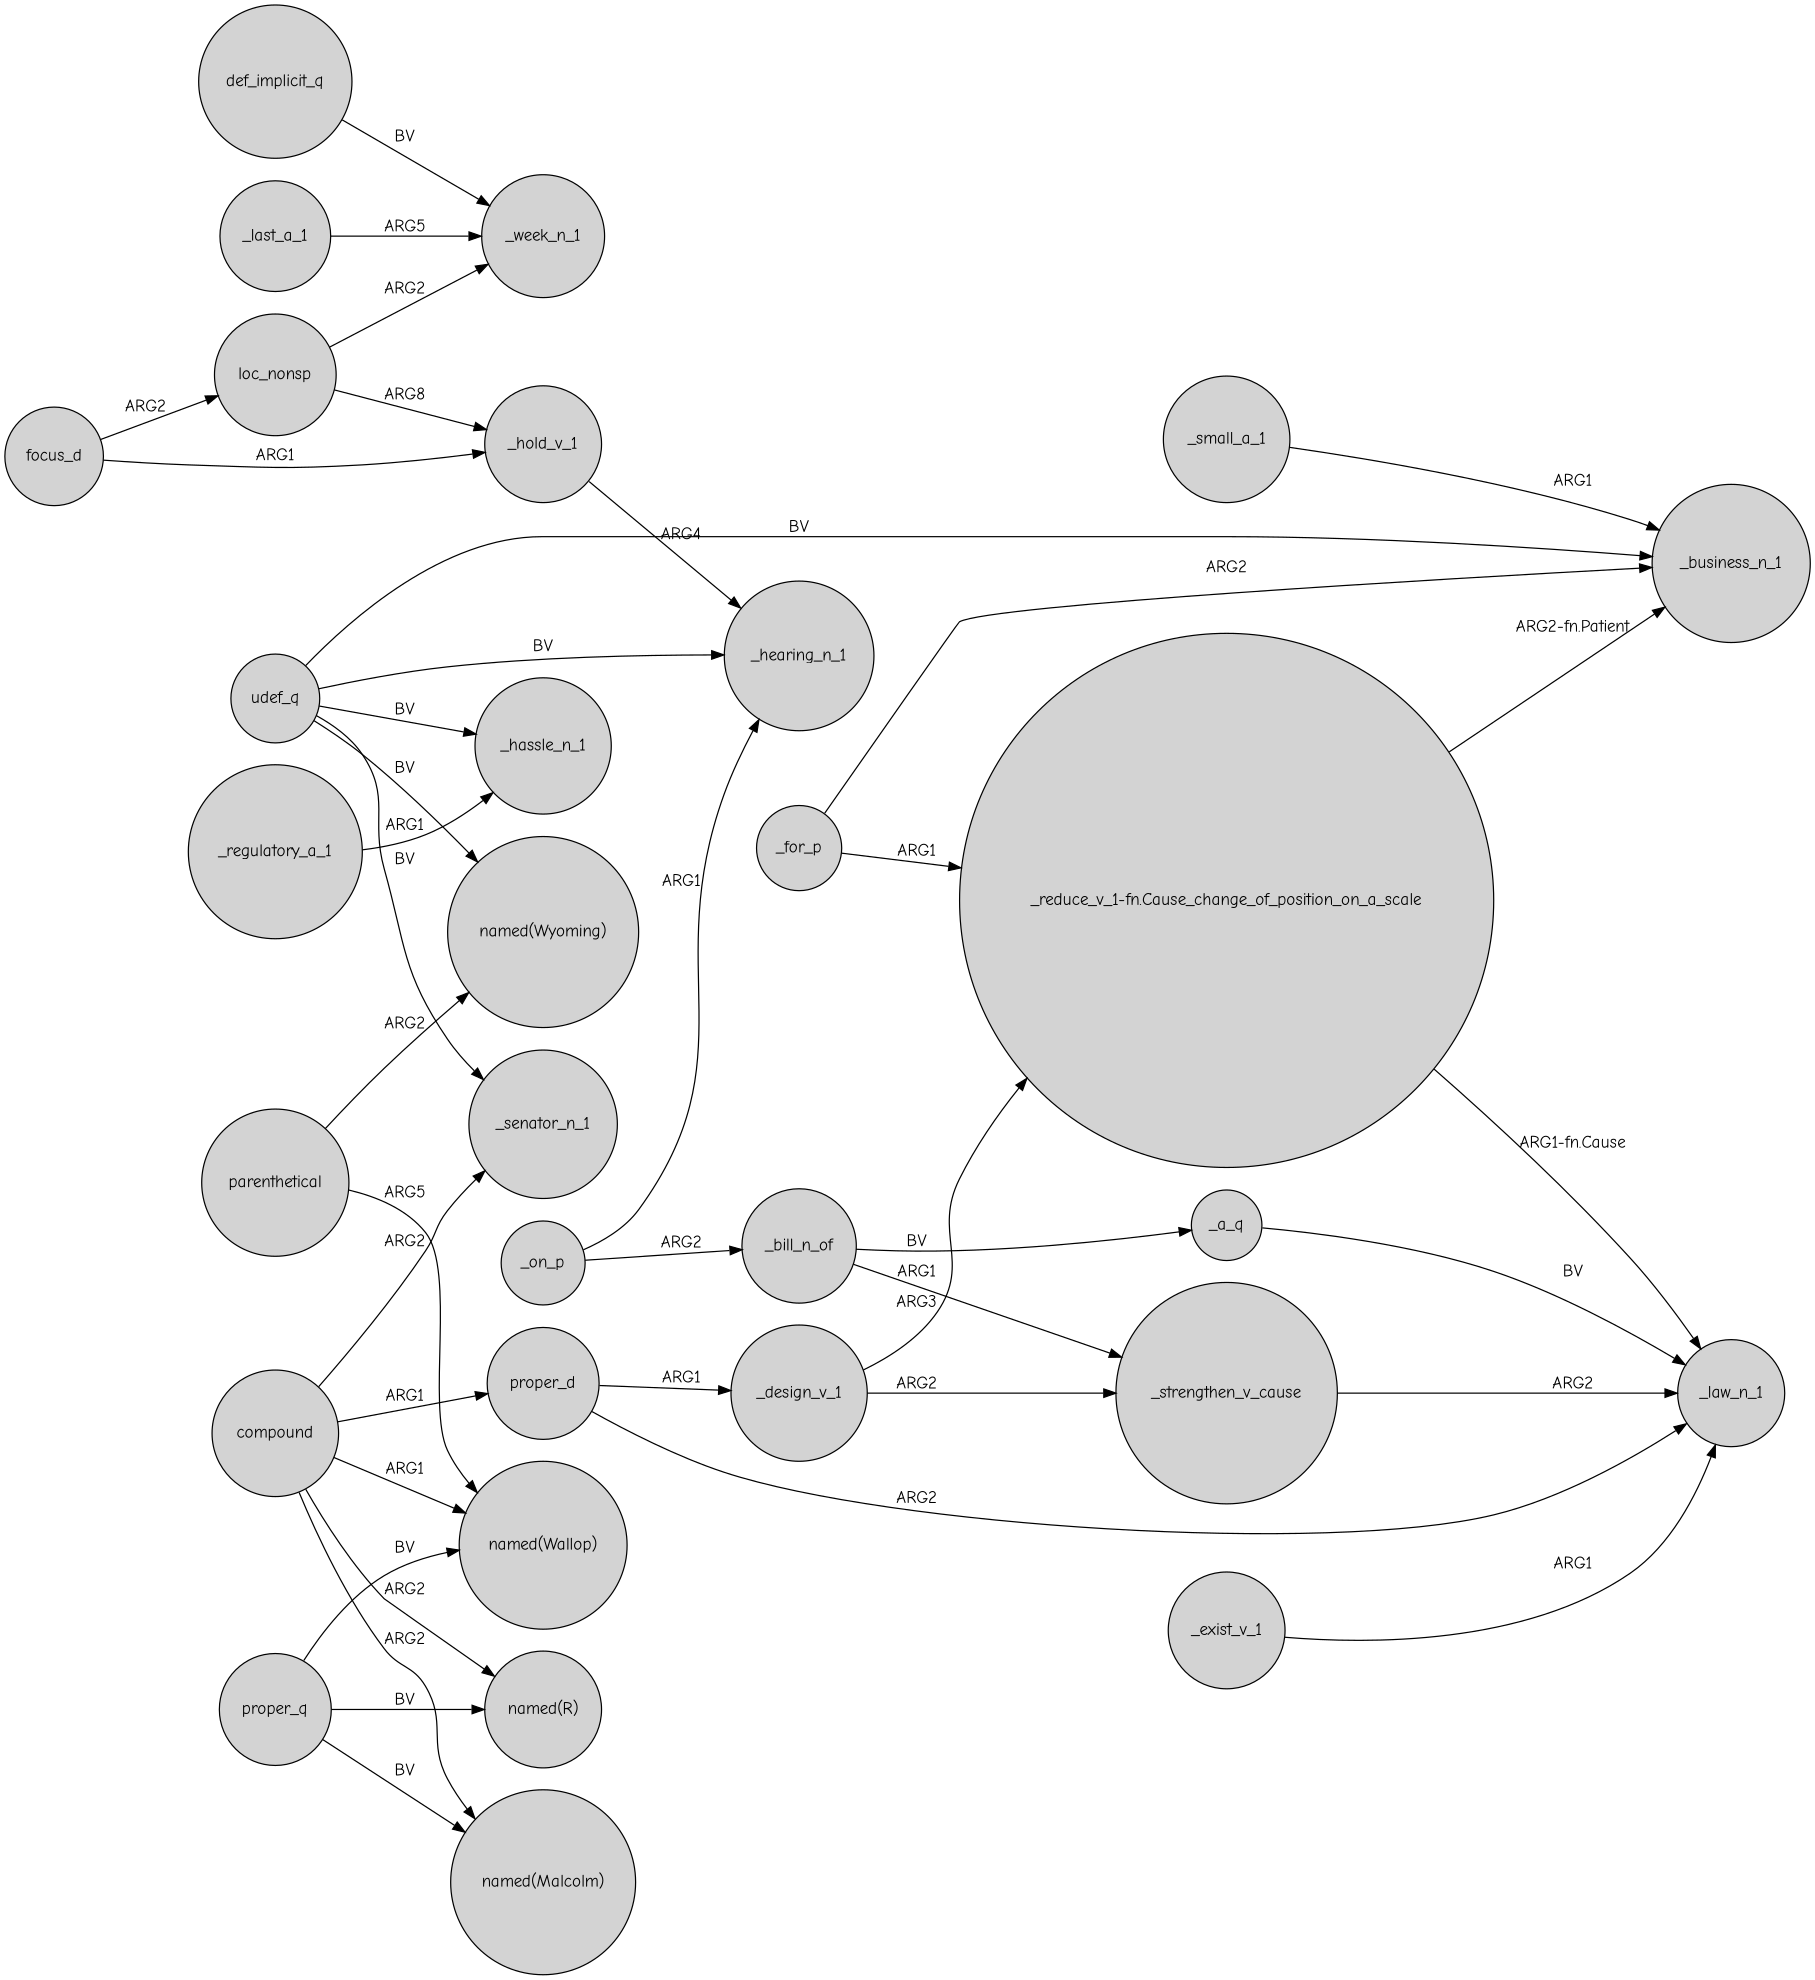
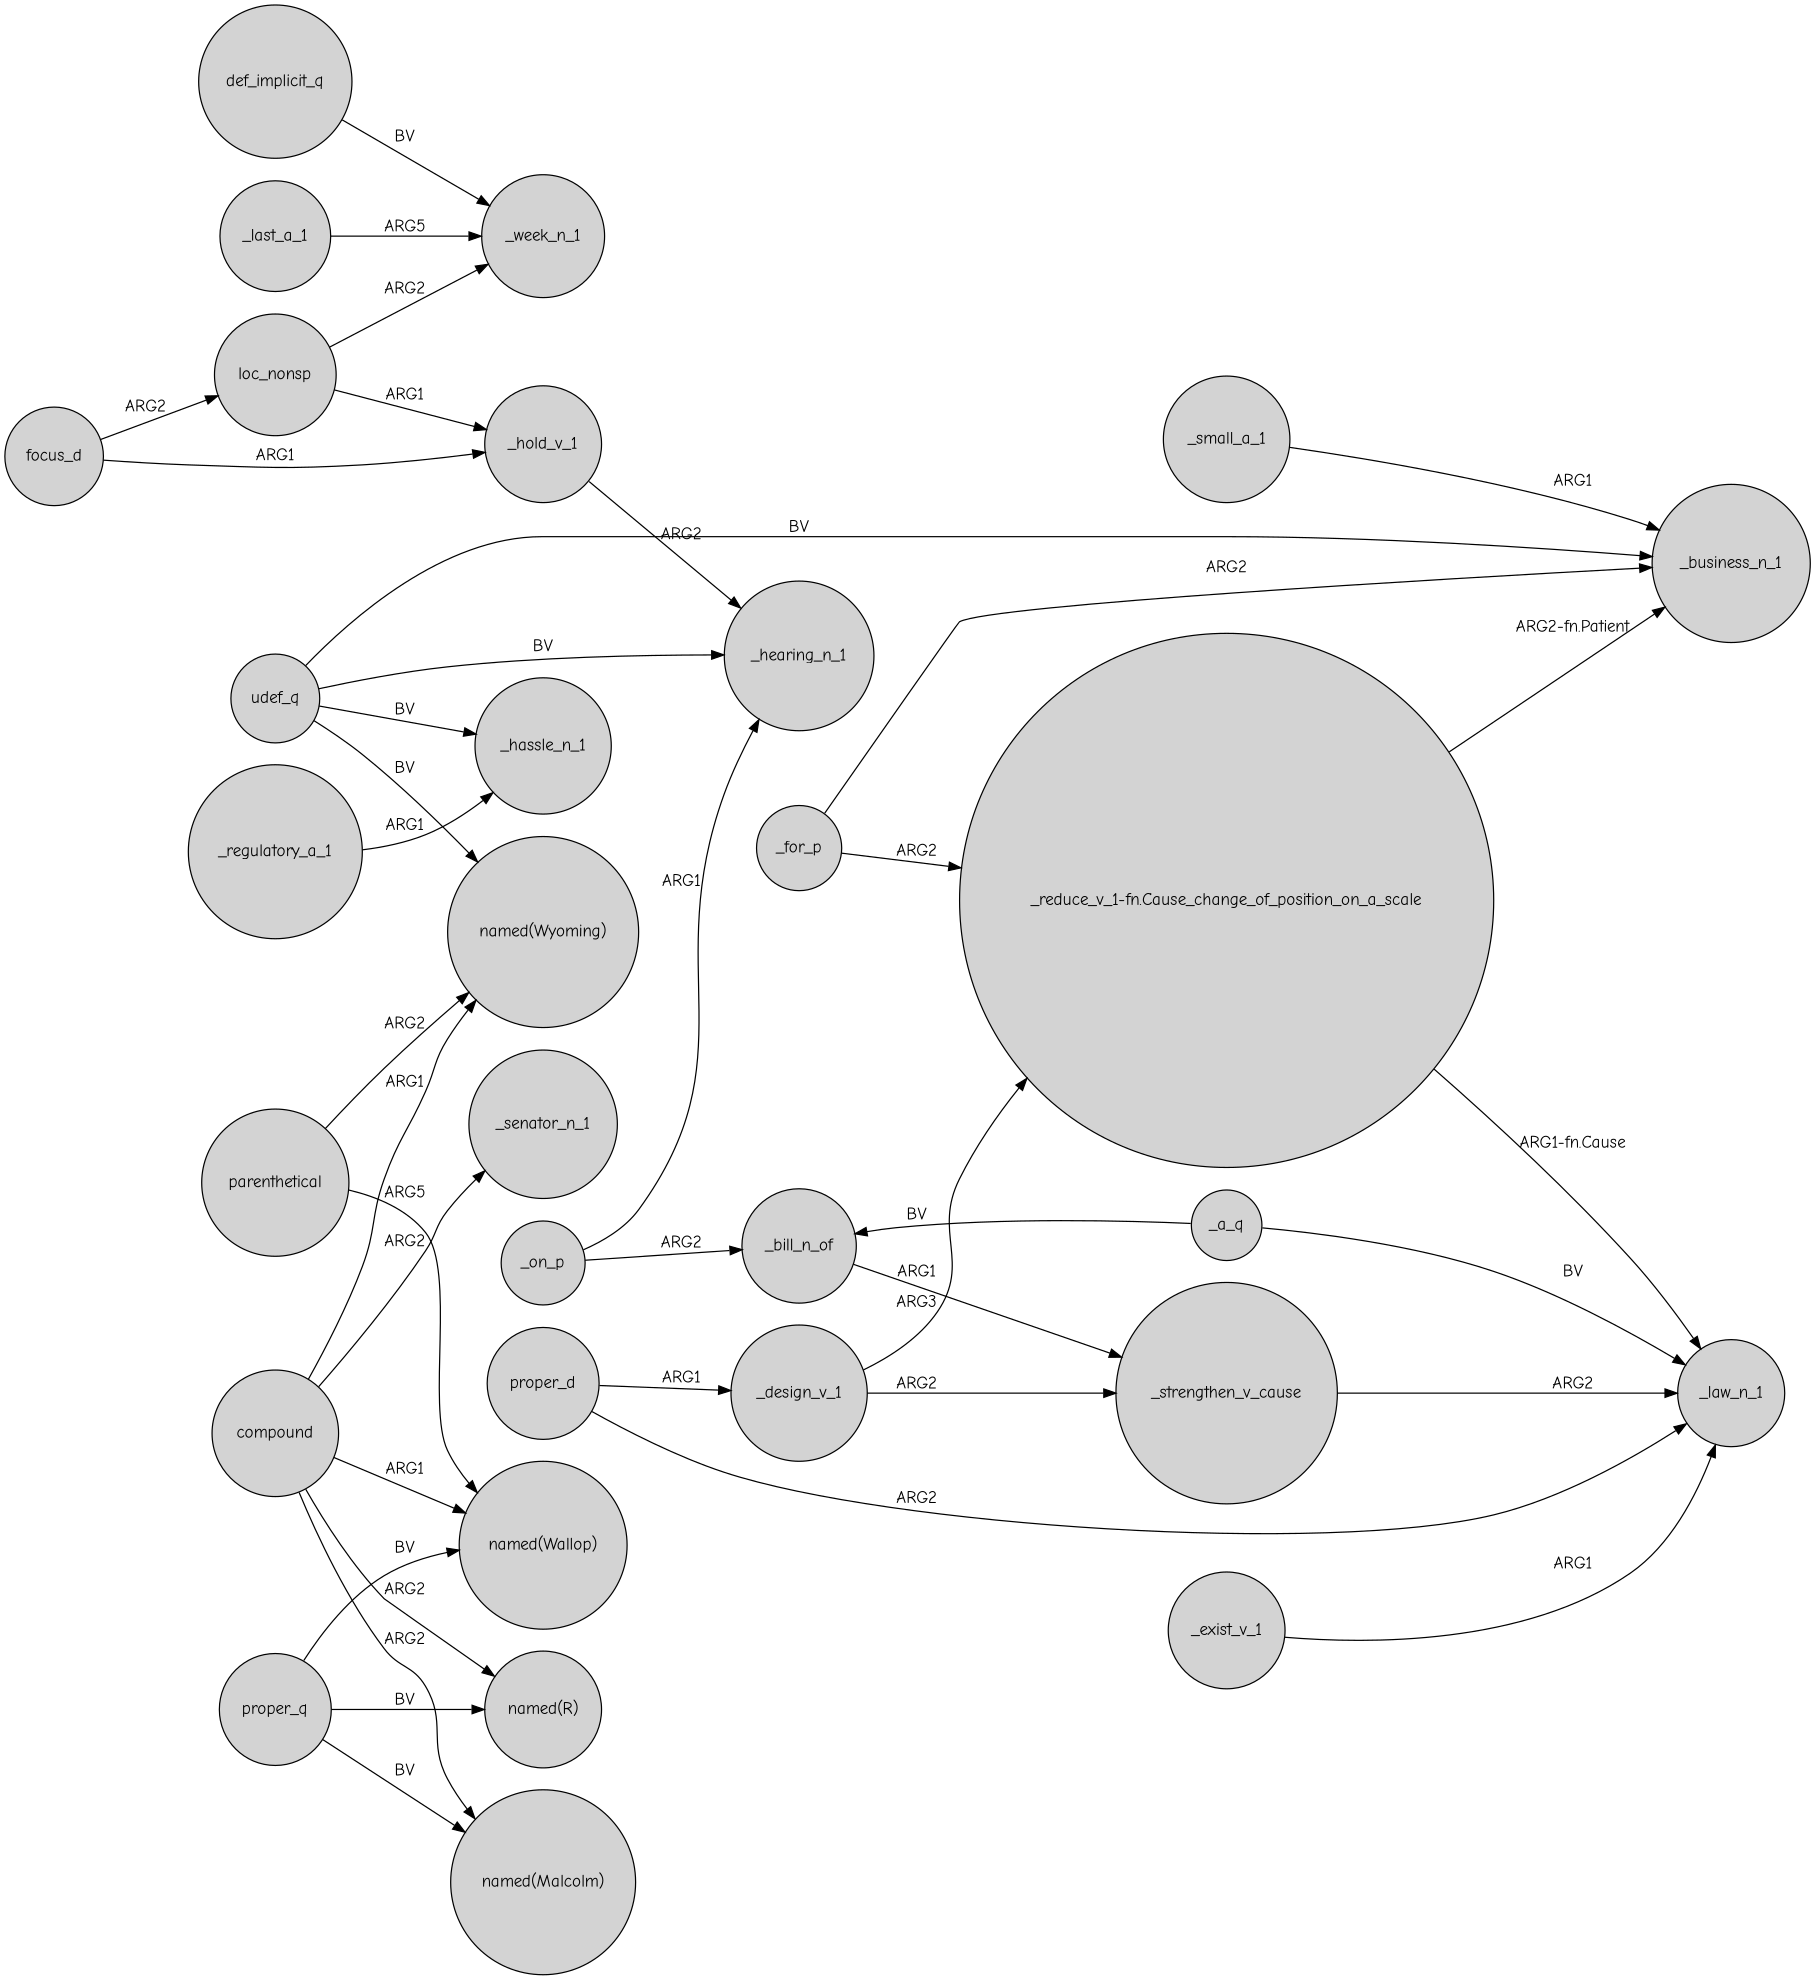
edge "loc_nonsp" -> "_hold_v_1": label "ARG8" -> "ARG1"
edge "_hold_v_1" -> "_hearing_n_1": label "ARG4" -> "ARG2"
edge "_for_p" -> "_reduce_v_1-fn.Cause_change_of_position_on_a_scale": label "ARG1" -> "ARG2"
edge "udef_q" -> "_senator_n_1": removed, label "BV"
edge "_bill_n_of" -> "_a_q": reversed
edge "compound" -> "proper_d": now "compound" -> "named(Wyoming)"
